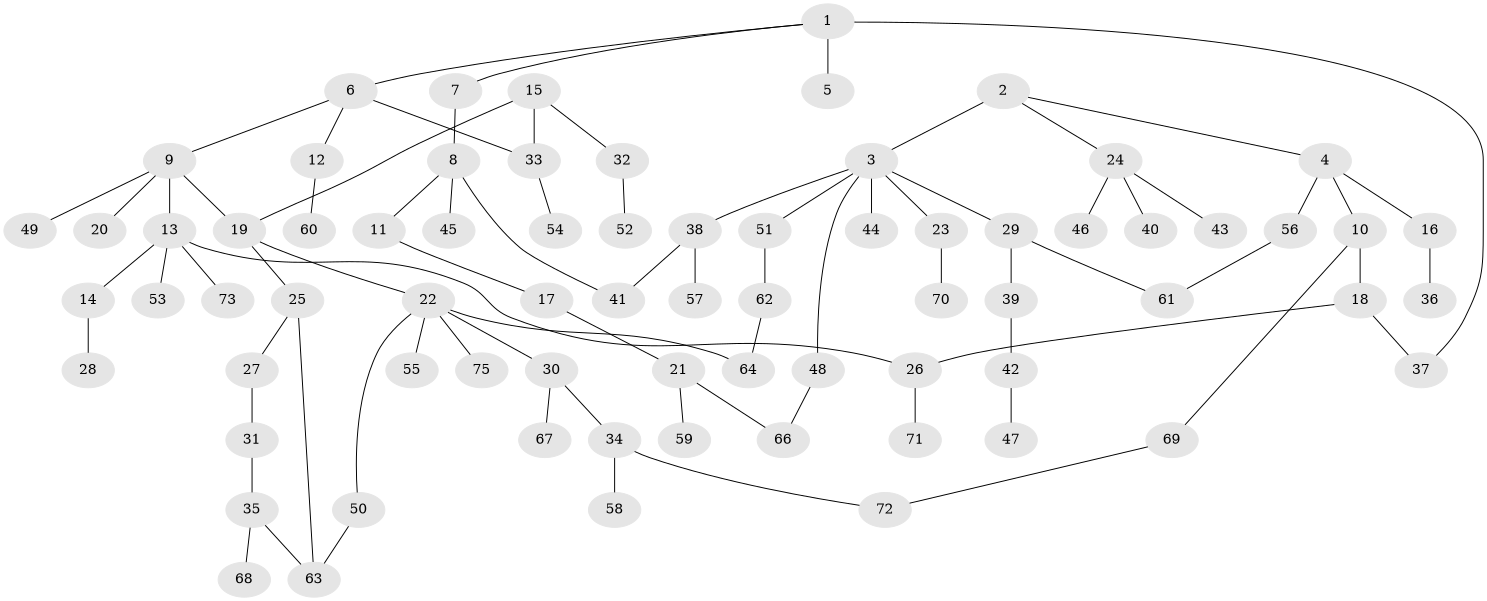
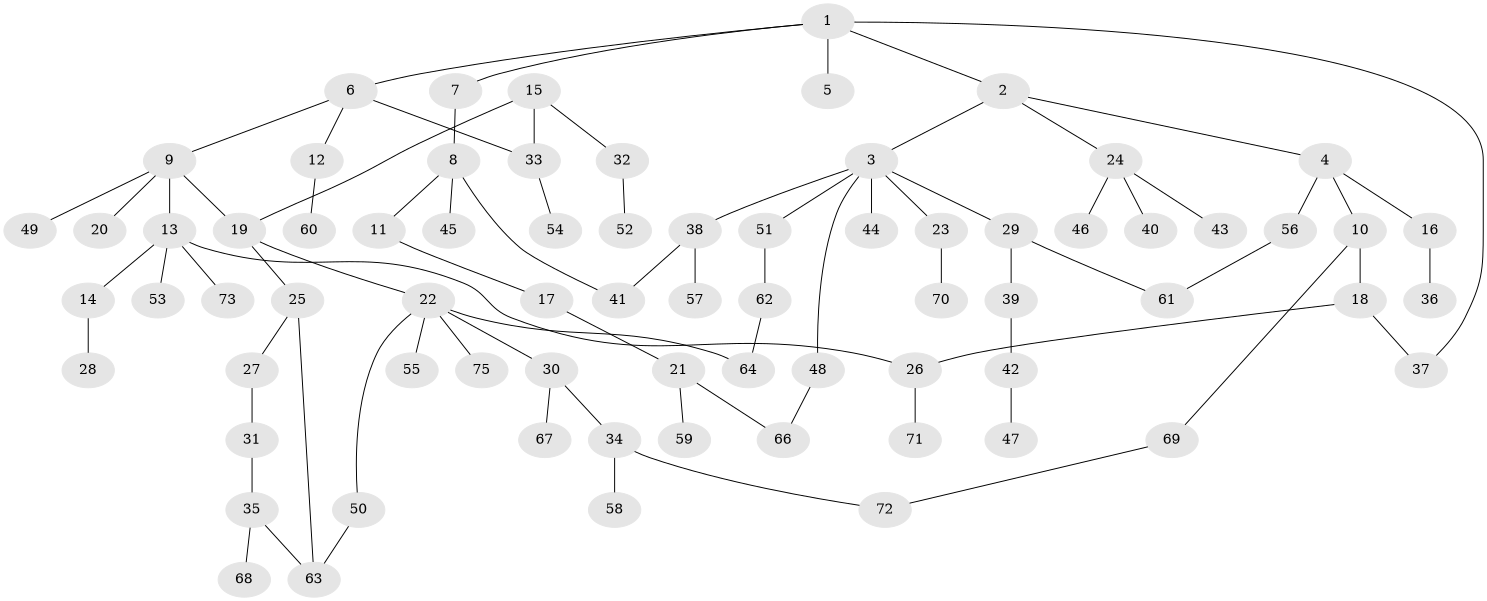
edge "1" -- "2": added
